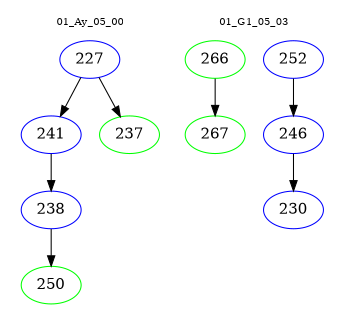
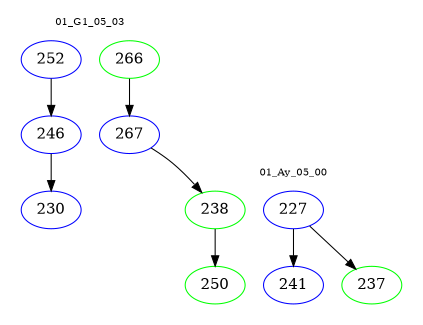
node "267": color green -> blue
edge "241" -> "238": now "267" -> "238"
node "238": color blue -> green
